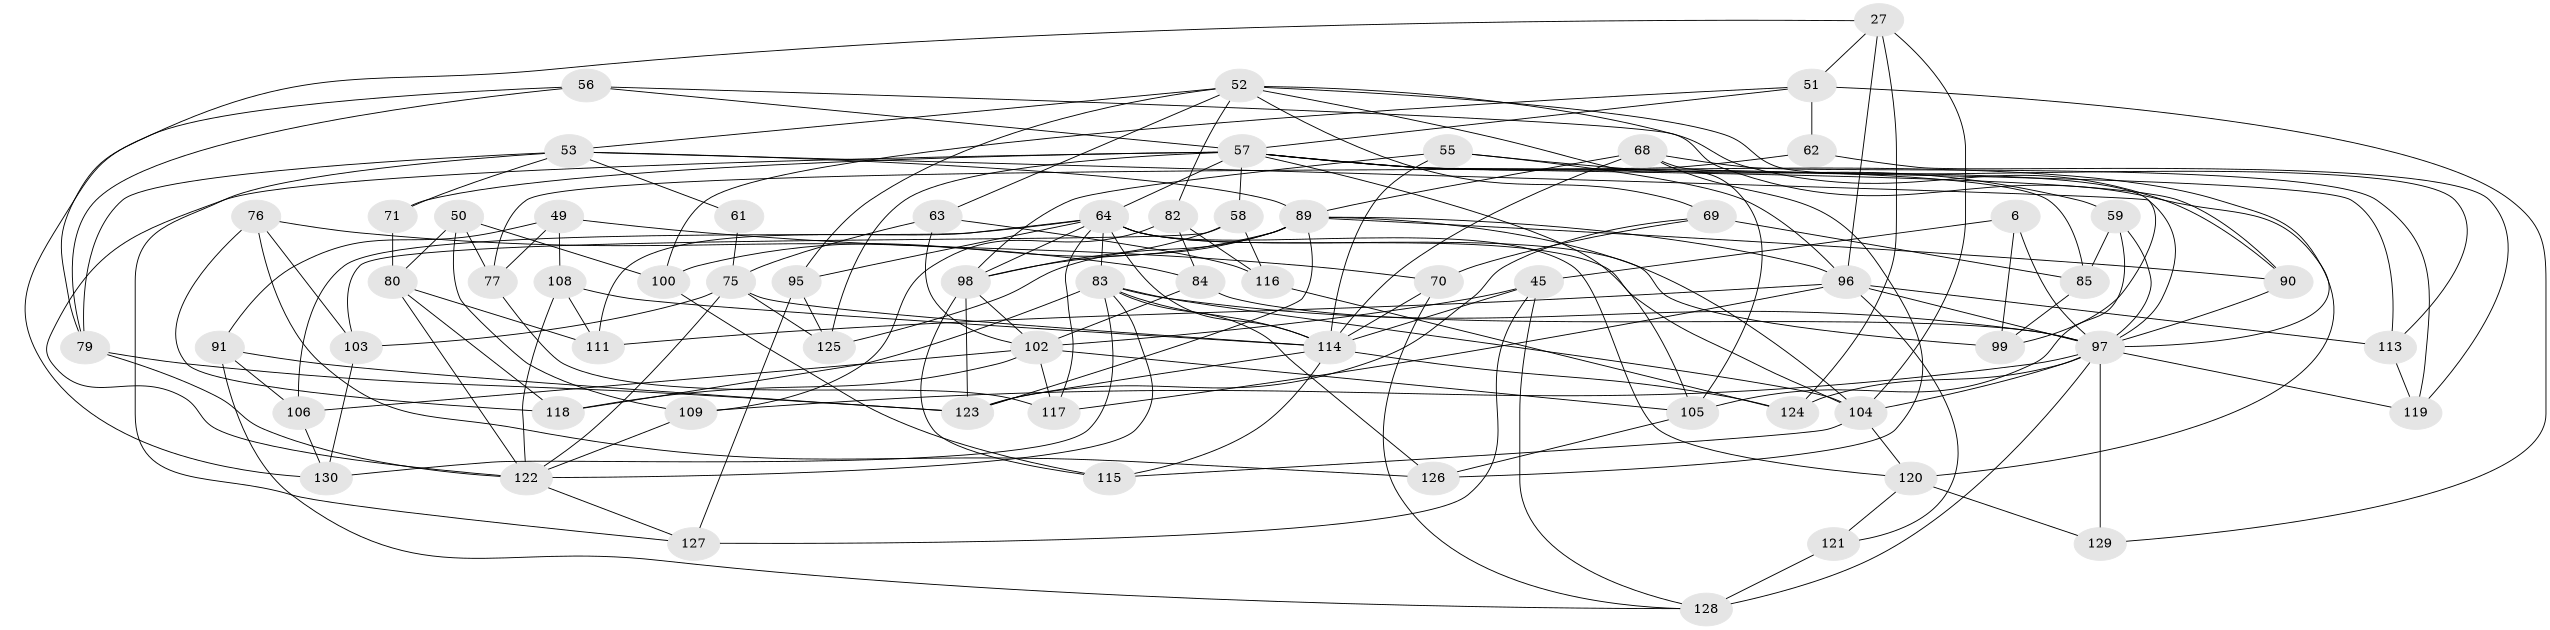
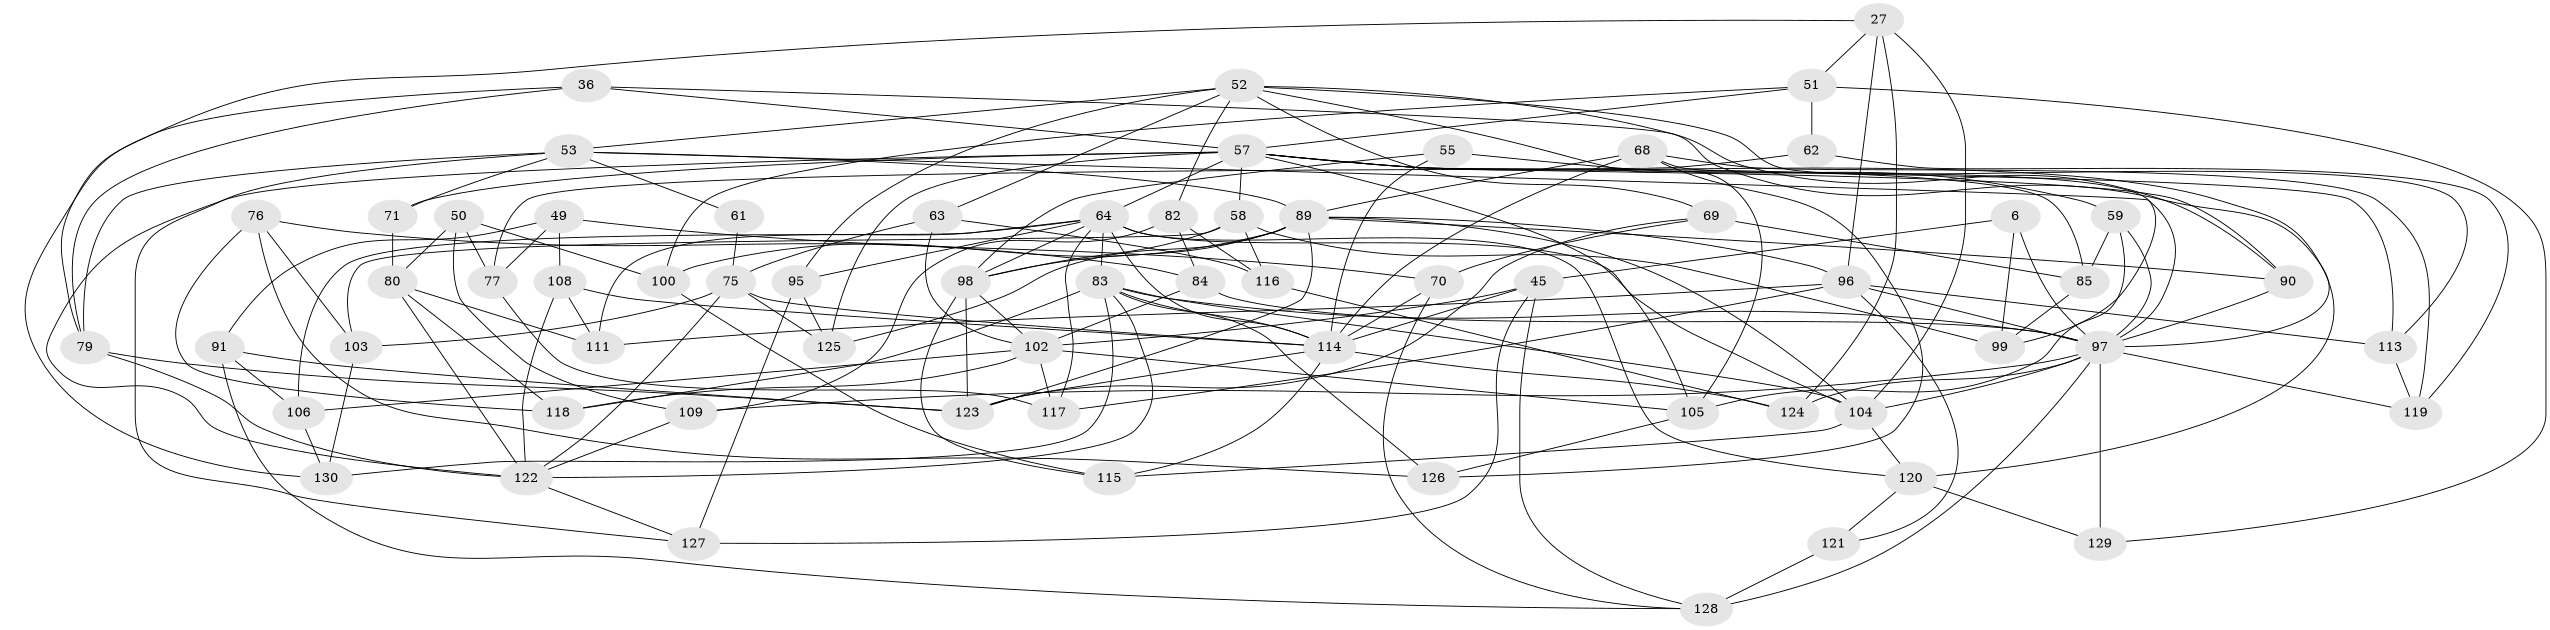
node "56": label "56" -> "36"
edge "55" -- "96": removed
edge "64" -- "99": now "58" -- "99"
